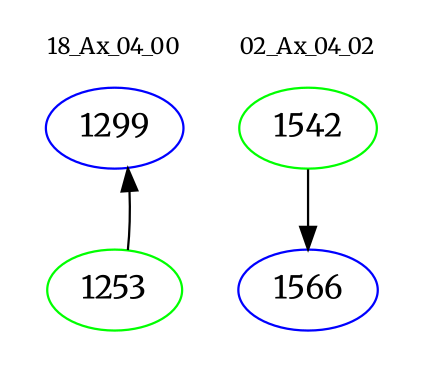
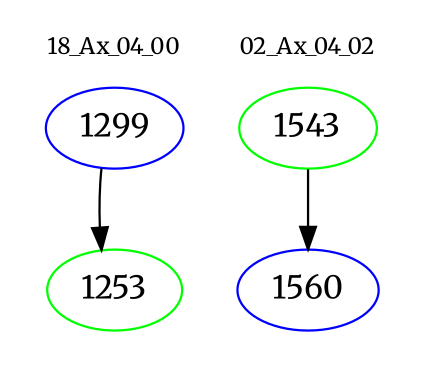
node "1542": label "1542" -> "1543"
edge "1253" -> "1299": reversed
node "1566": label "1566" -> "1560"
